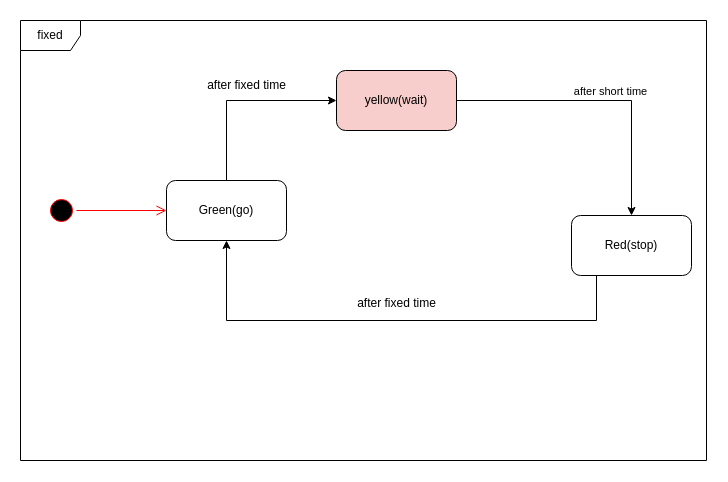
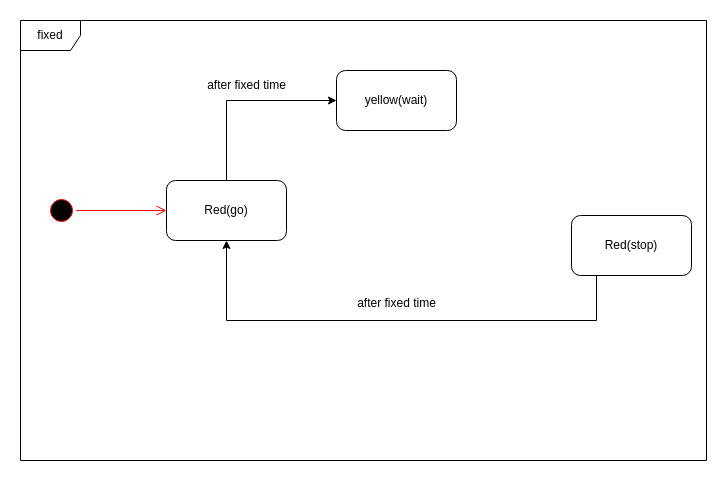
node "yellow(wait)": fillcolor #f8cecc -> #ffffff
edge "yellow(wait)" -> "Red(stop)": removed, label "after short time"
node "Green(go)": label "Green(go)" -> "Red(go)"
